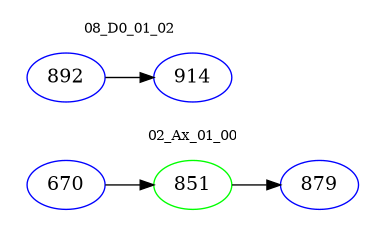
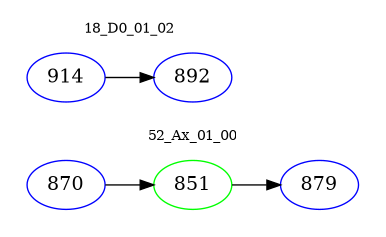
cluster "08_D0_01_02": label "08_D0_01_02" -> "18_D0_01_02"
edge "892" -> "914": reversed
cluster "02_Ax_01_00": label "02_Ax_01_00" -> "52_Ax_01_00"
node "670": label "670" -> "870"
